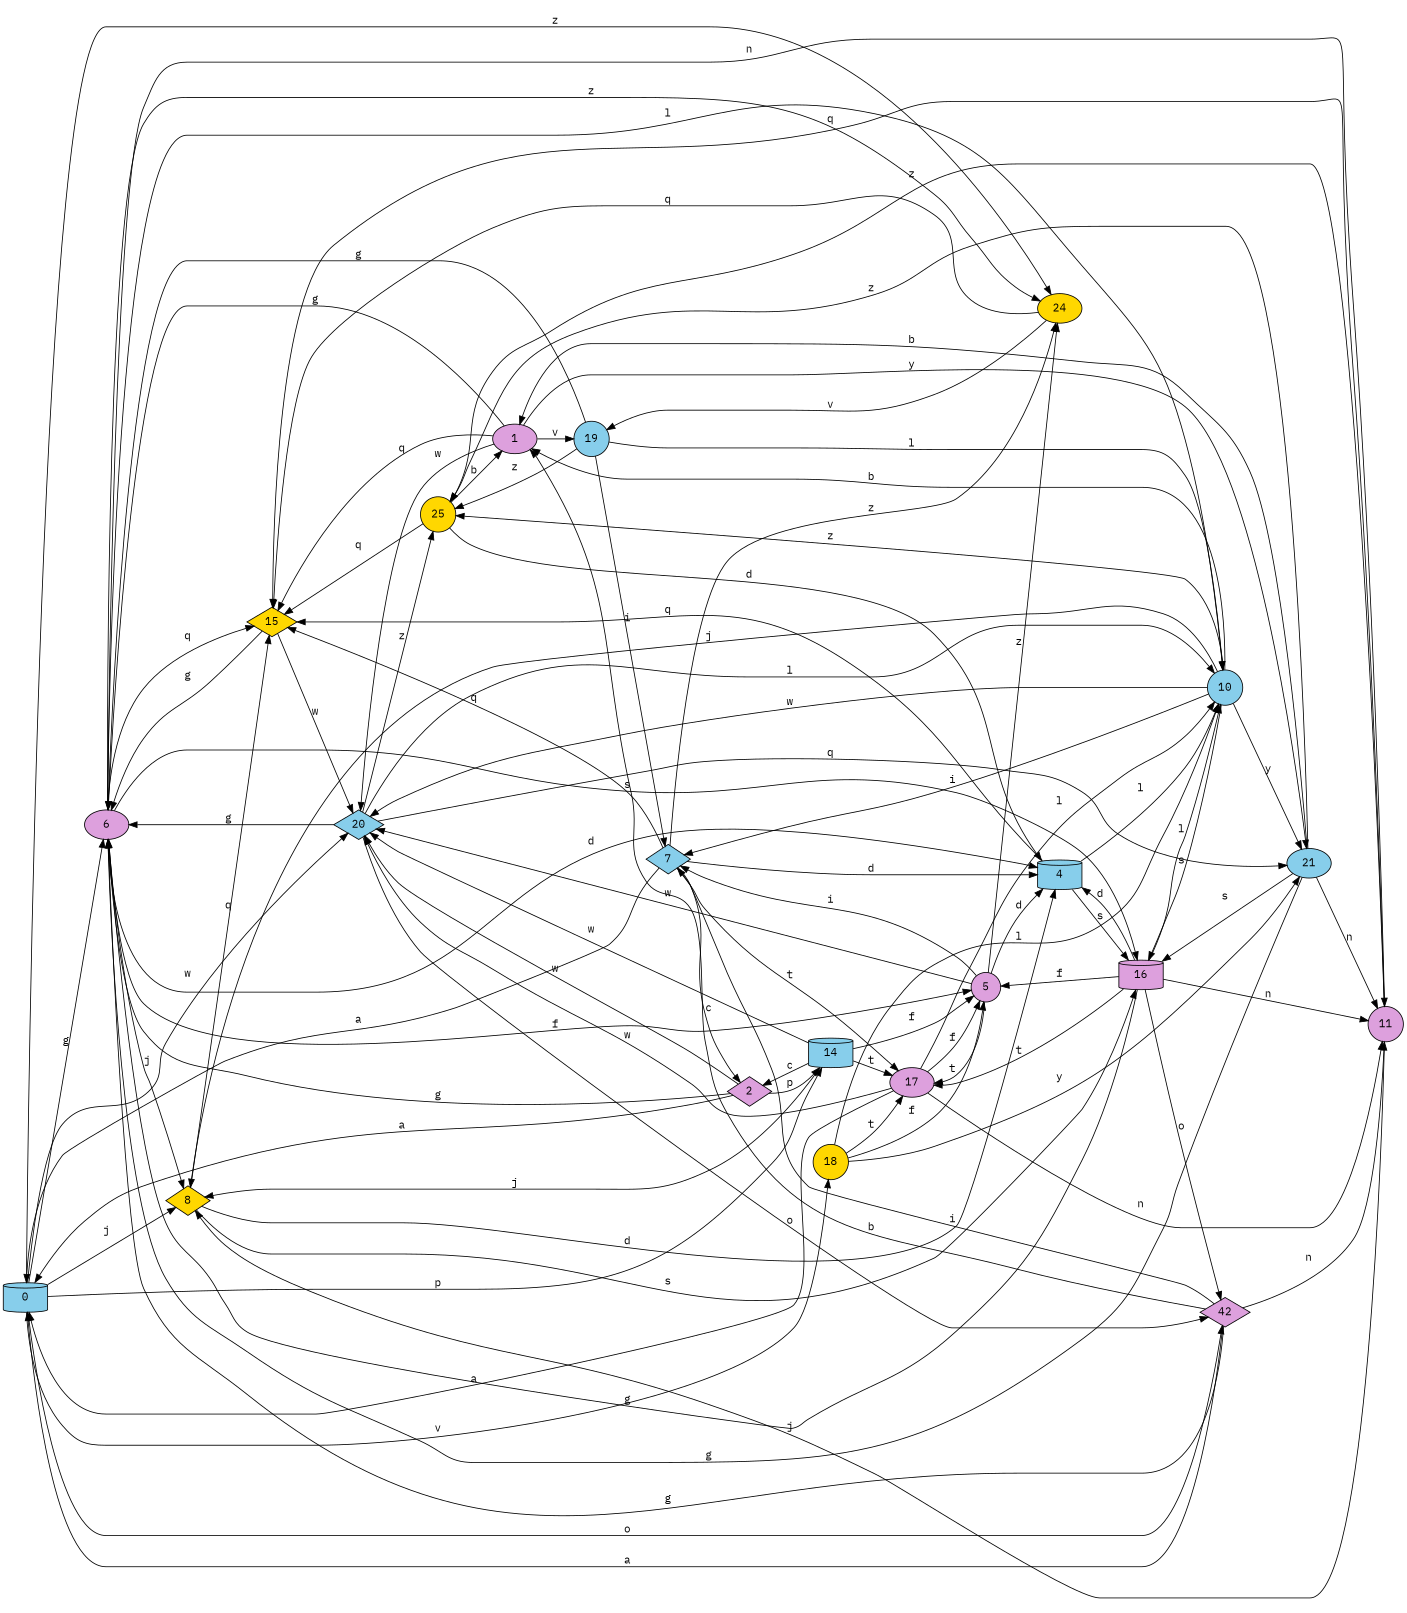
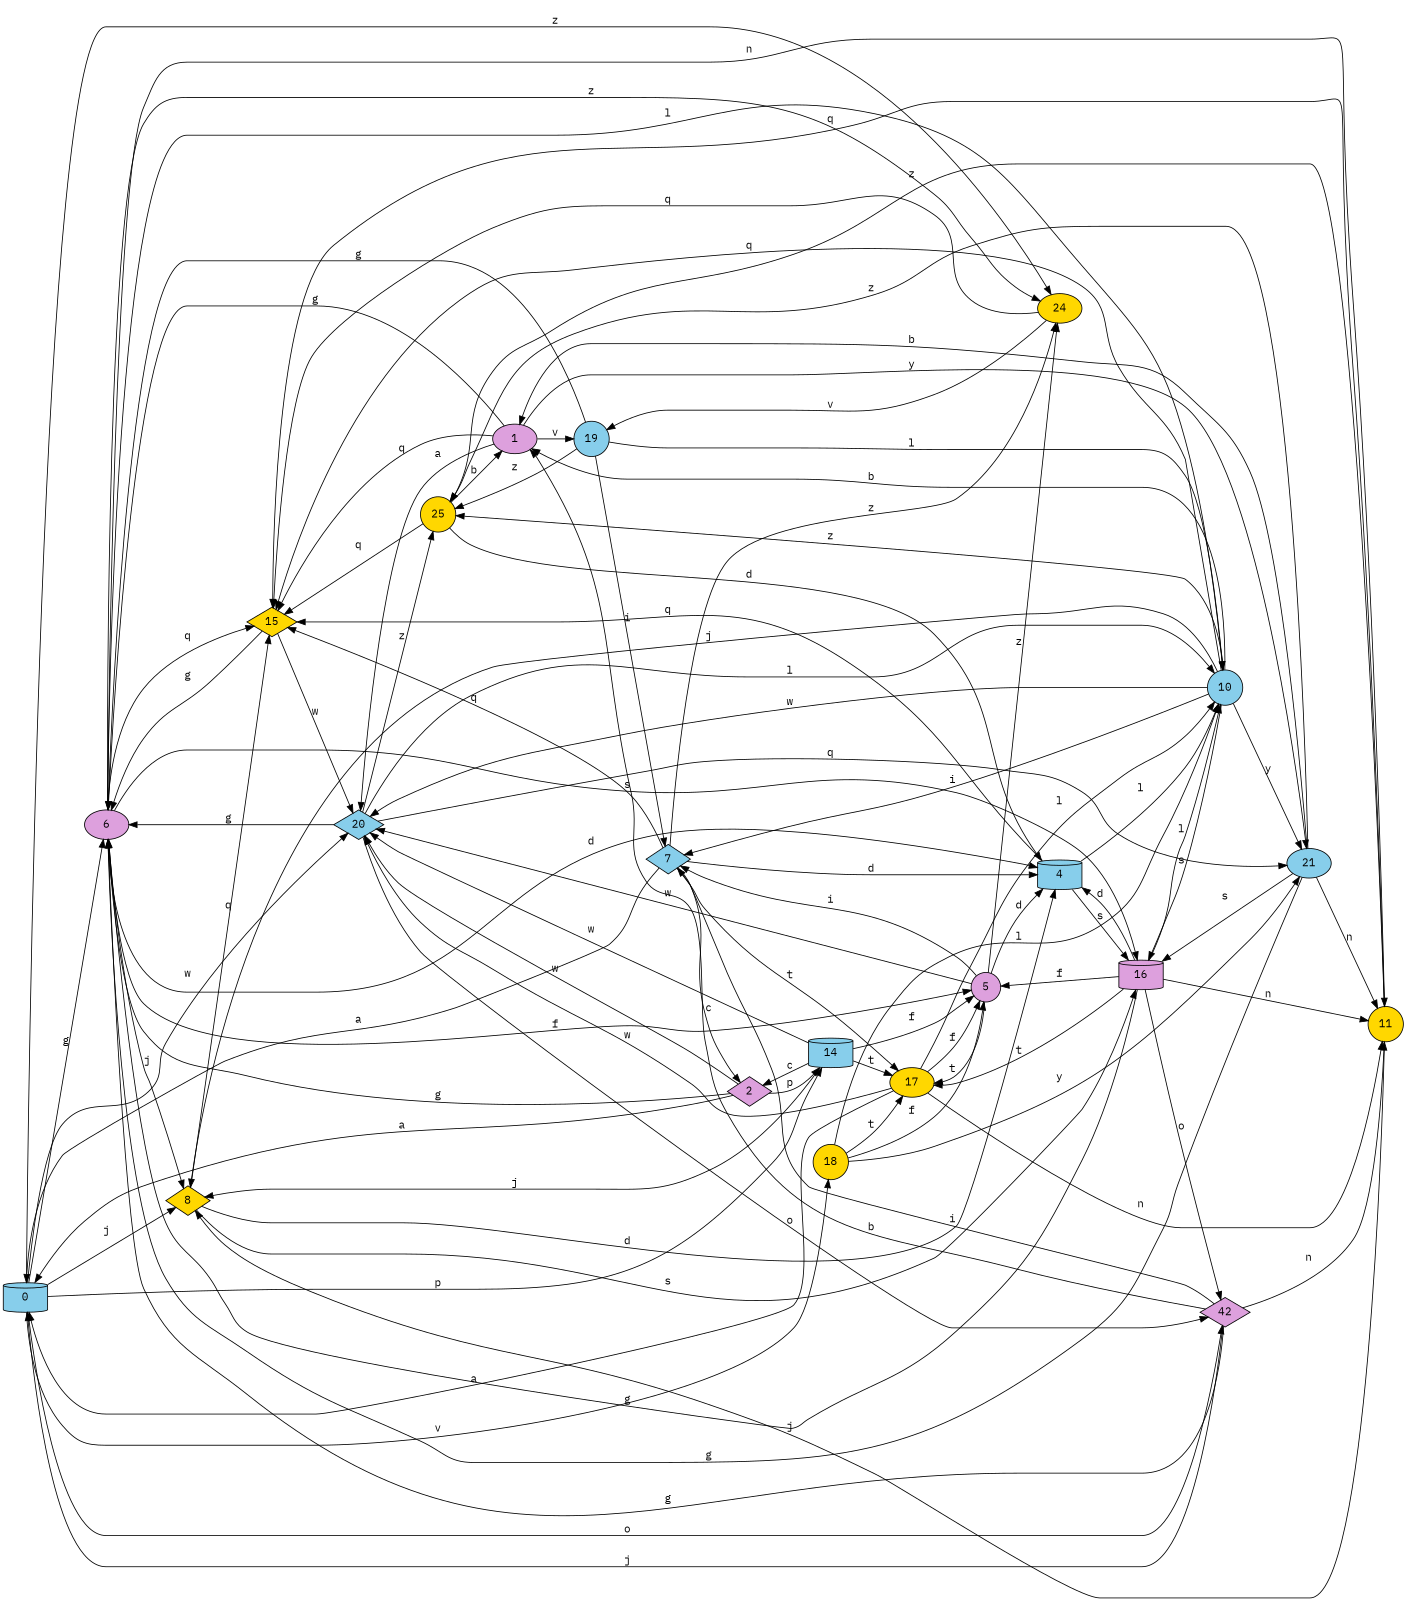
edge "10" -> "15": added, label "q"
edge "1" -> "20": label "w" -> "a"
node "11": fillcolor plum -> gold
node "17": fillcolor plum -> gold
edge "42" -> "0": label "a" -> "j"
